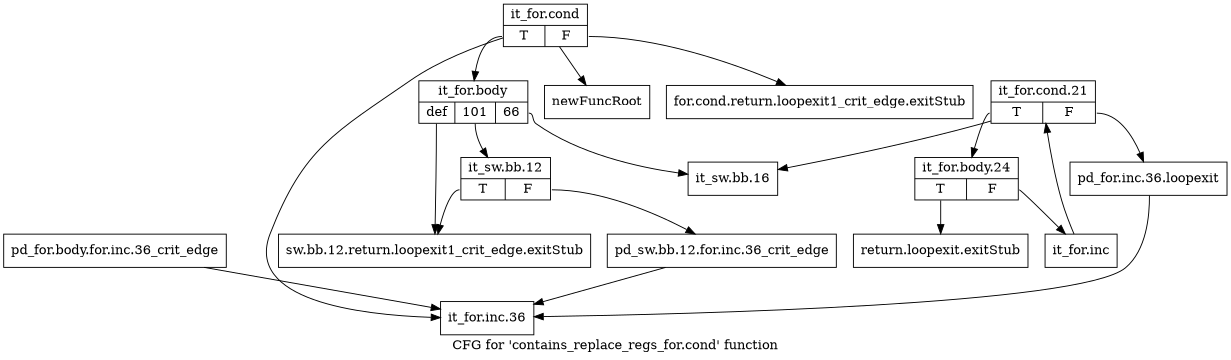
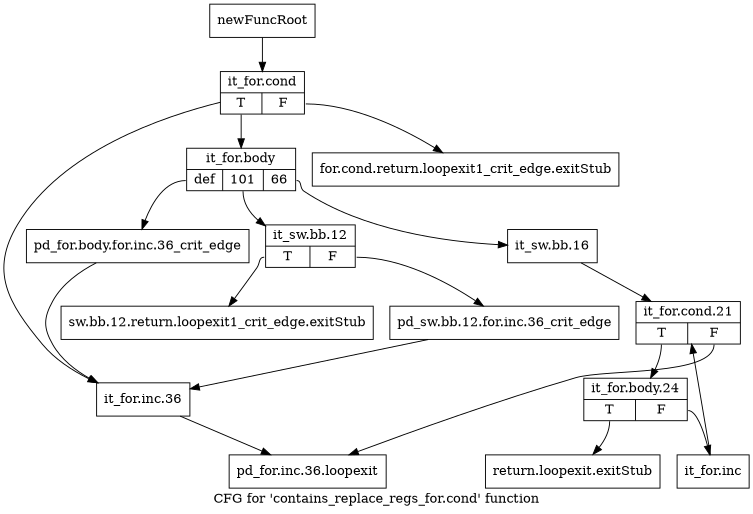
edge "it_for.cond" -> "newFuncRoot": reversed
edge "it_for.cond.21" -> "it_sw.bb.16": reversed
edge "it_for.body" -> "sw.bb.12.return.loopexit1_crit_edge.exitStub": now "it_for.body" -> "pd_for.body.for.inc.36_crit_edge"
edge "pd_for.inc.36.loopexit" -> "it_for.inc.36": reversed
